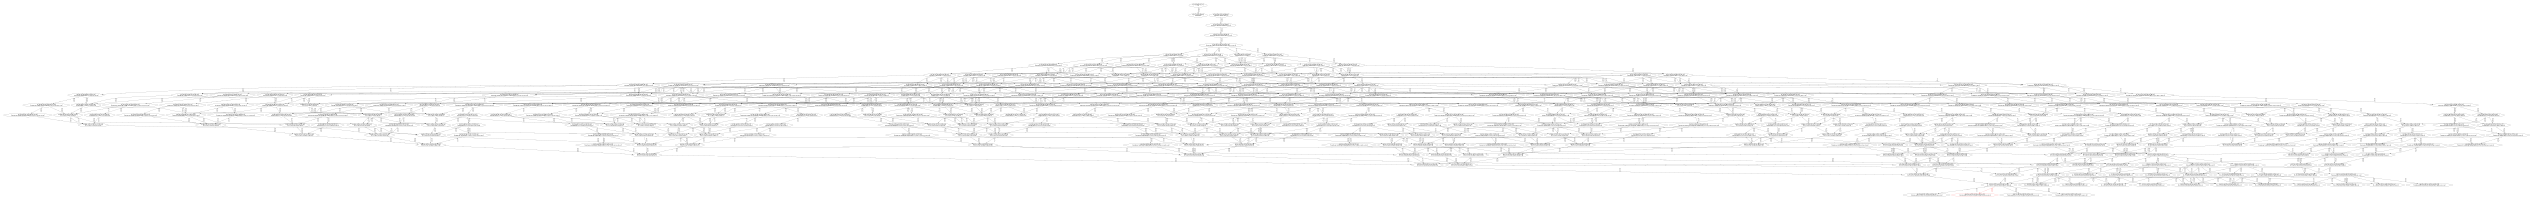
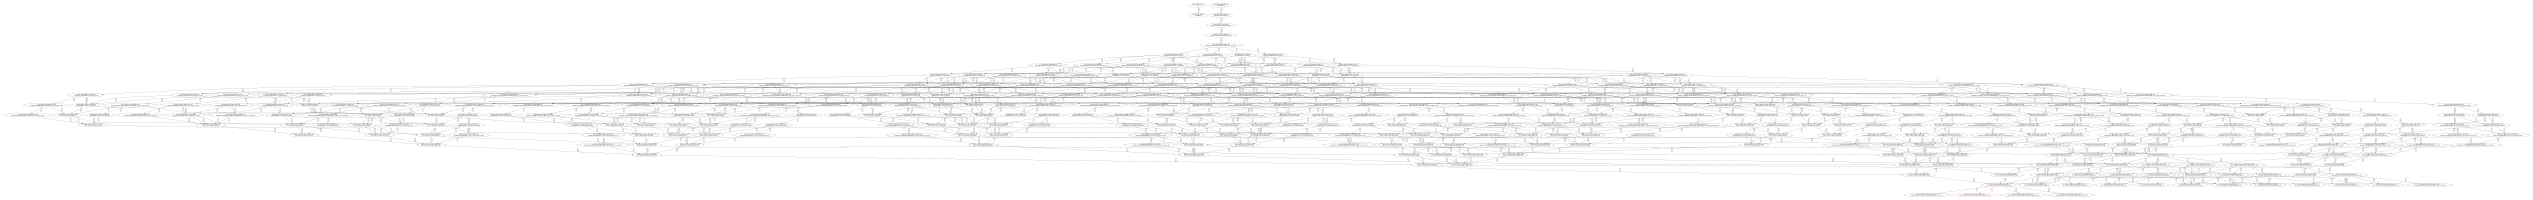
node "S2: [39, 39] [39, 39] [39, 49] [92, 116] {T0J1:92-116}{1, 2}": added
